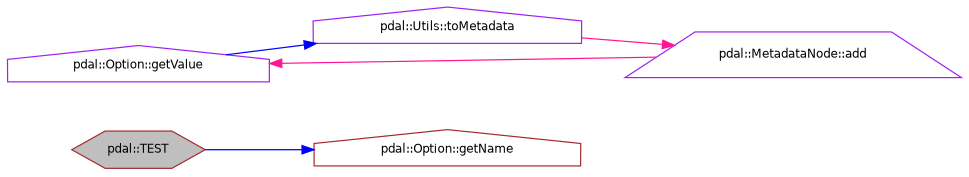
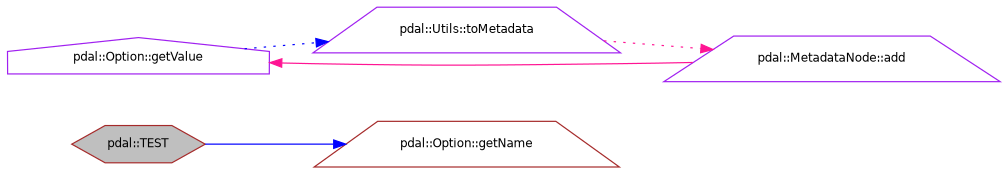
node "pdal::Utils::toMetadata": shape house -> trapezium
edge "pdal::Utils::toMetadata" -> "pdal::MetadataNode::add": style solid -> dotted
edge "pdal::Option::getValue" -> "pdal::Utils::toMetadata": style solid -> dotted
node "pdal::Option::getName": shape house -> trapezium
